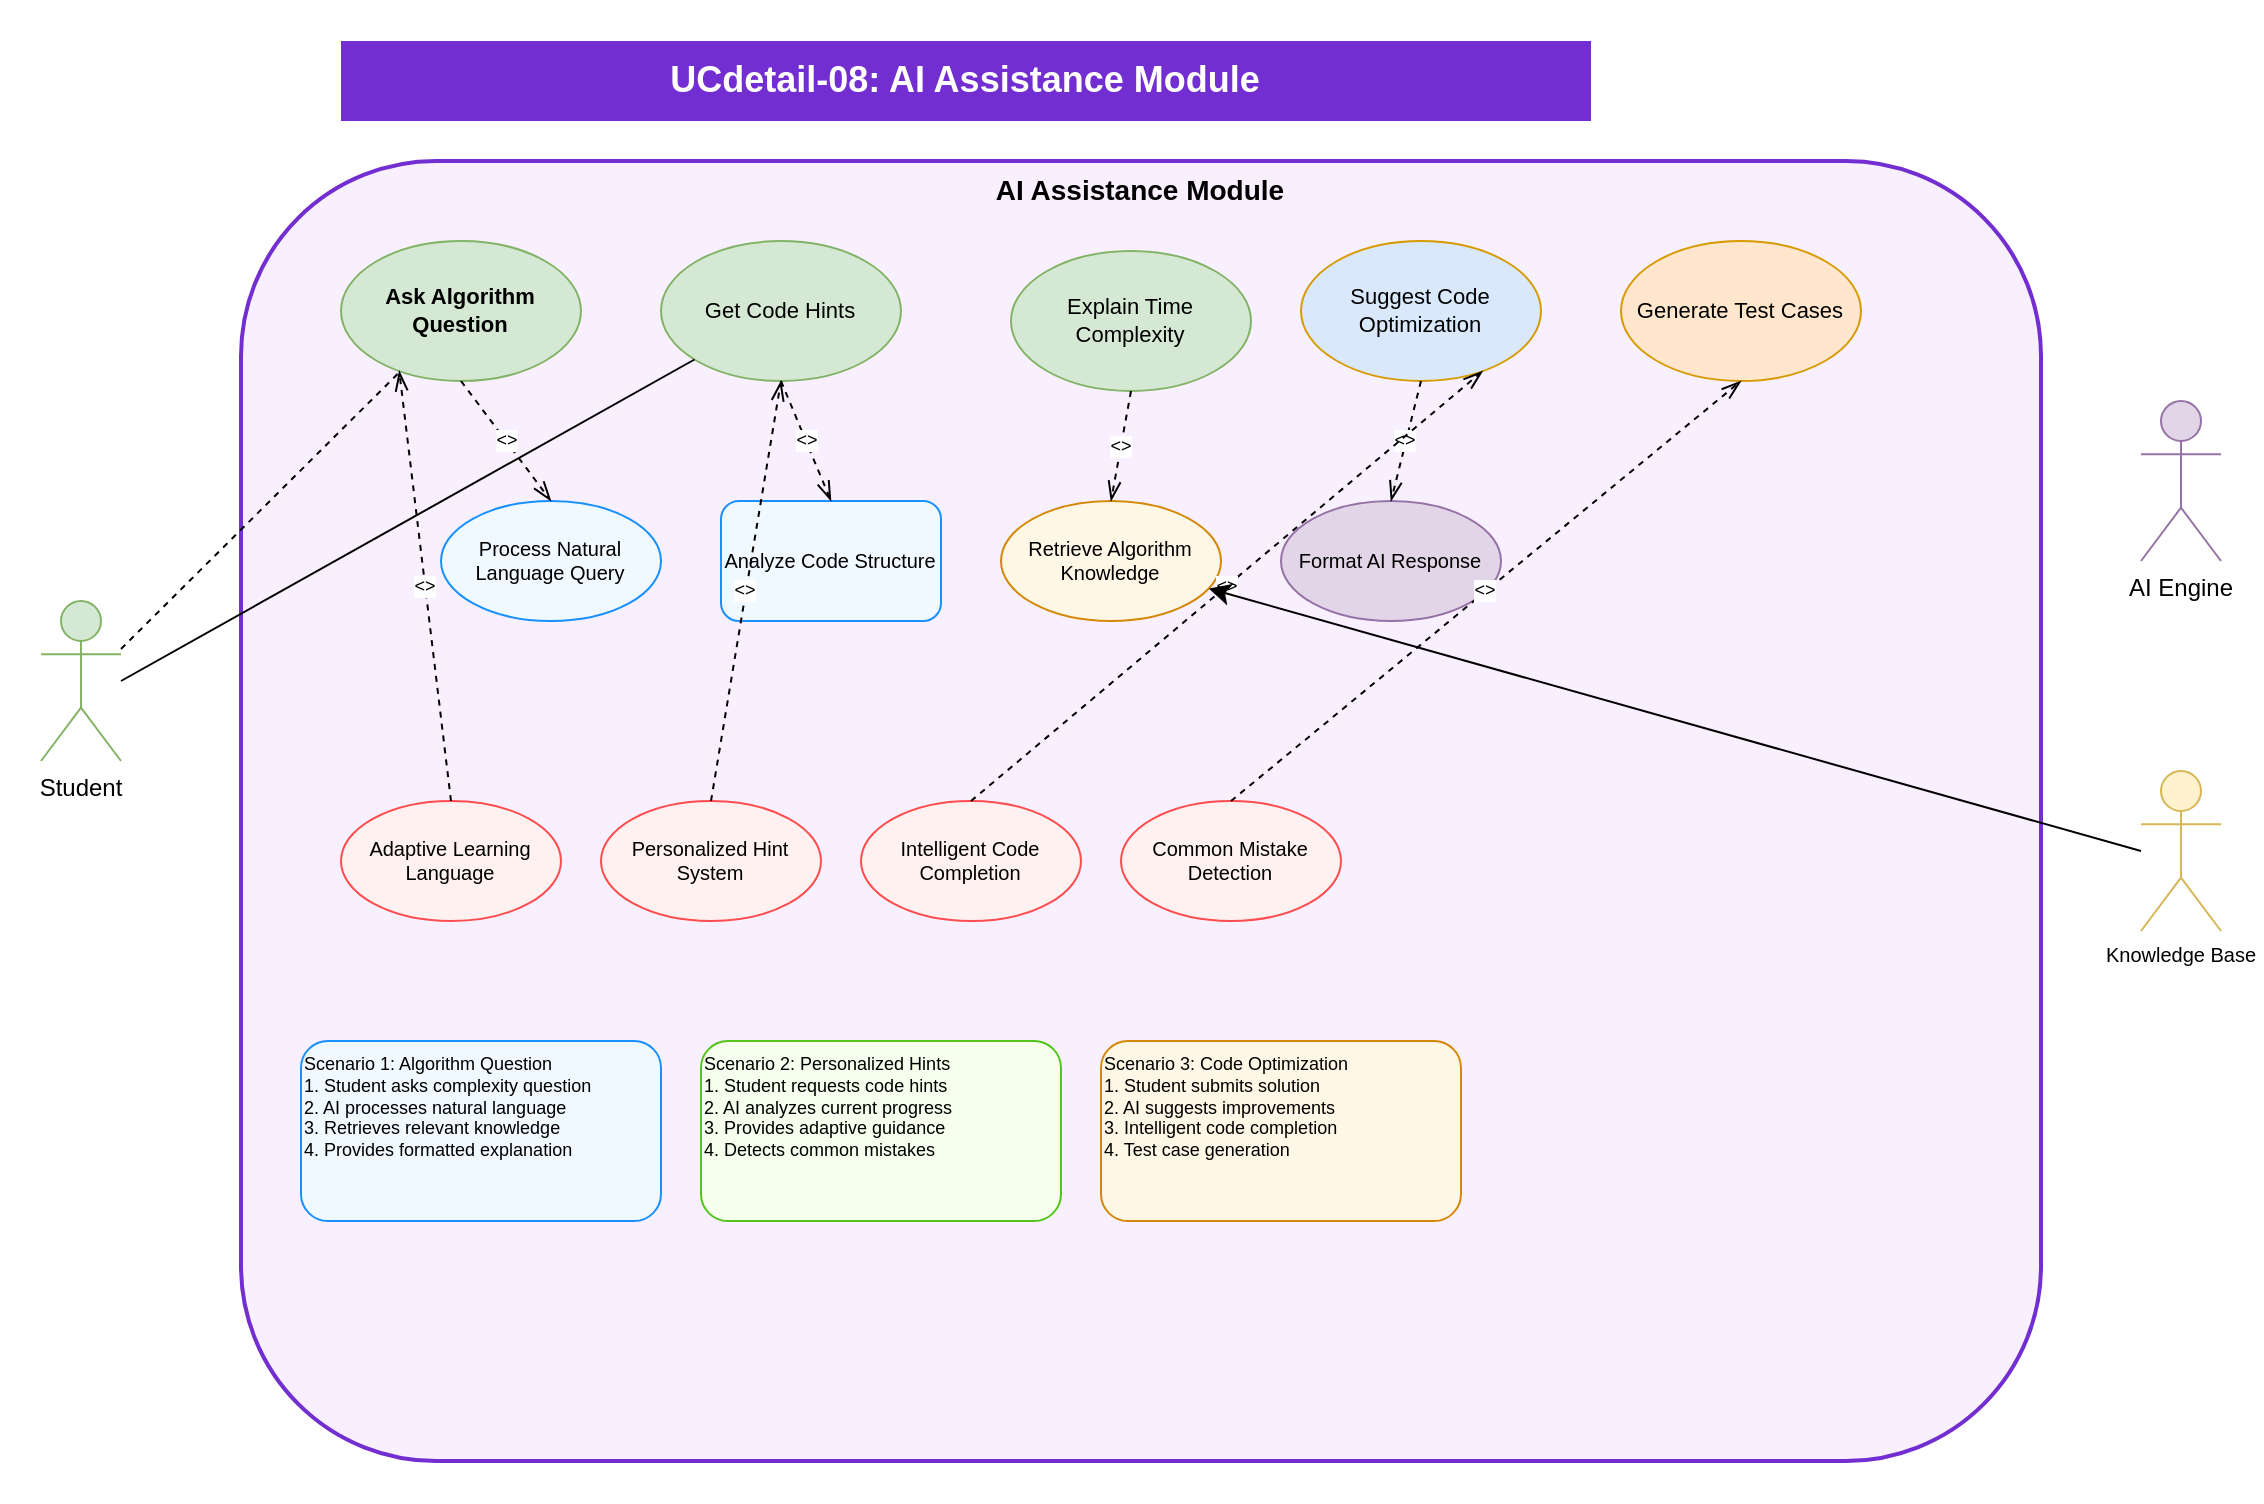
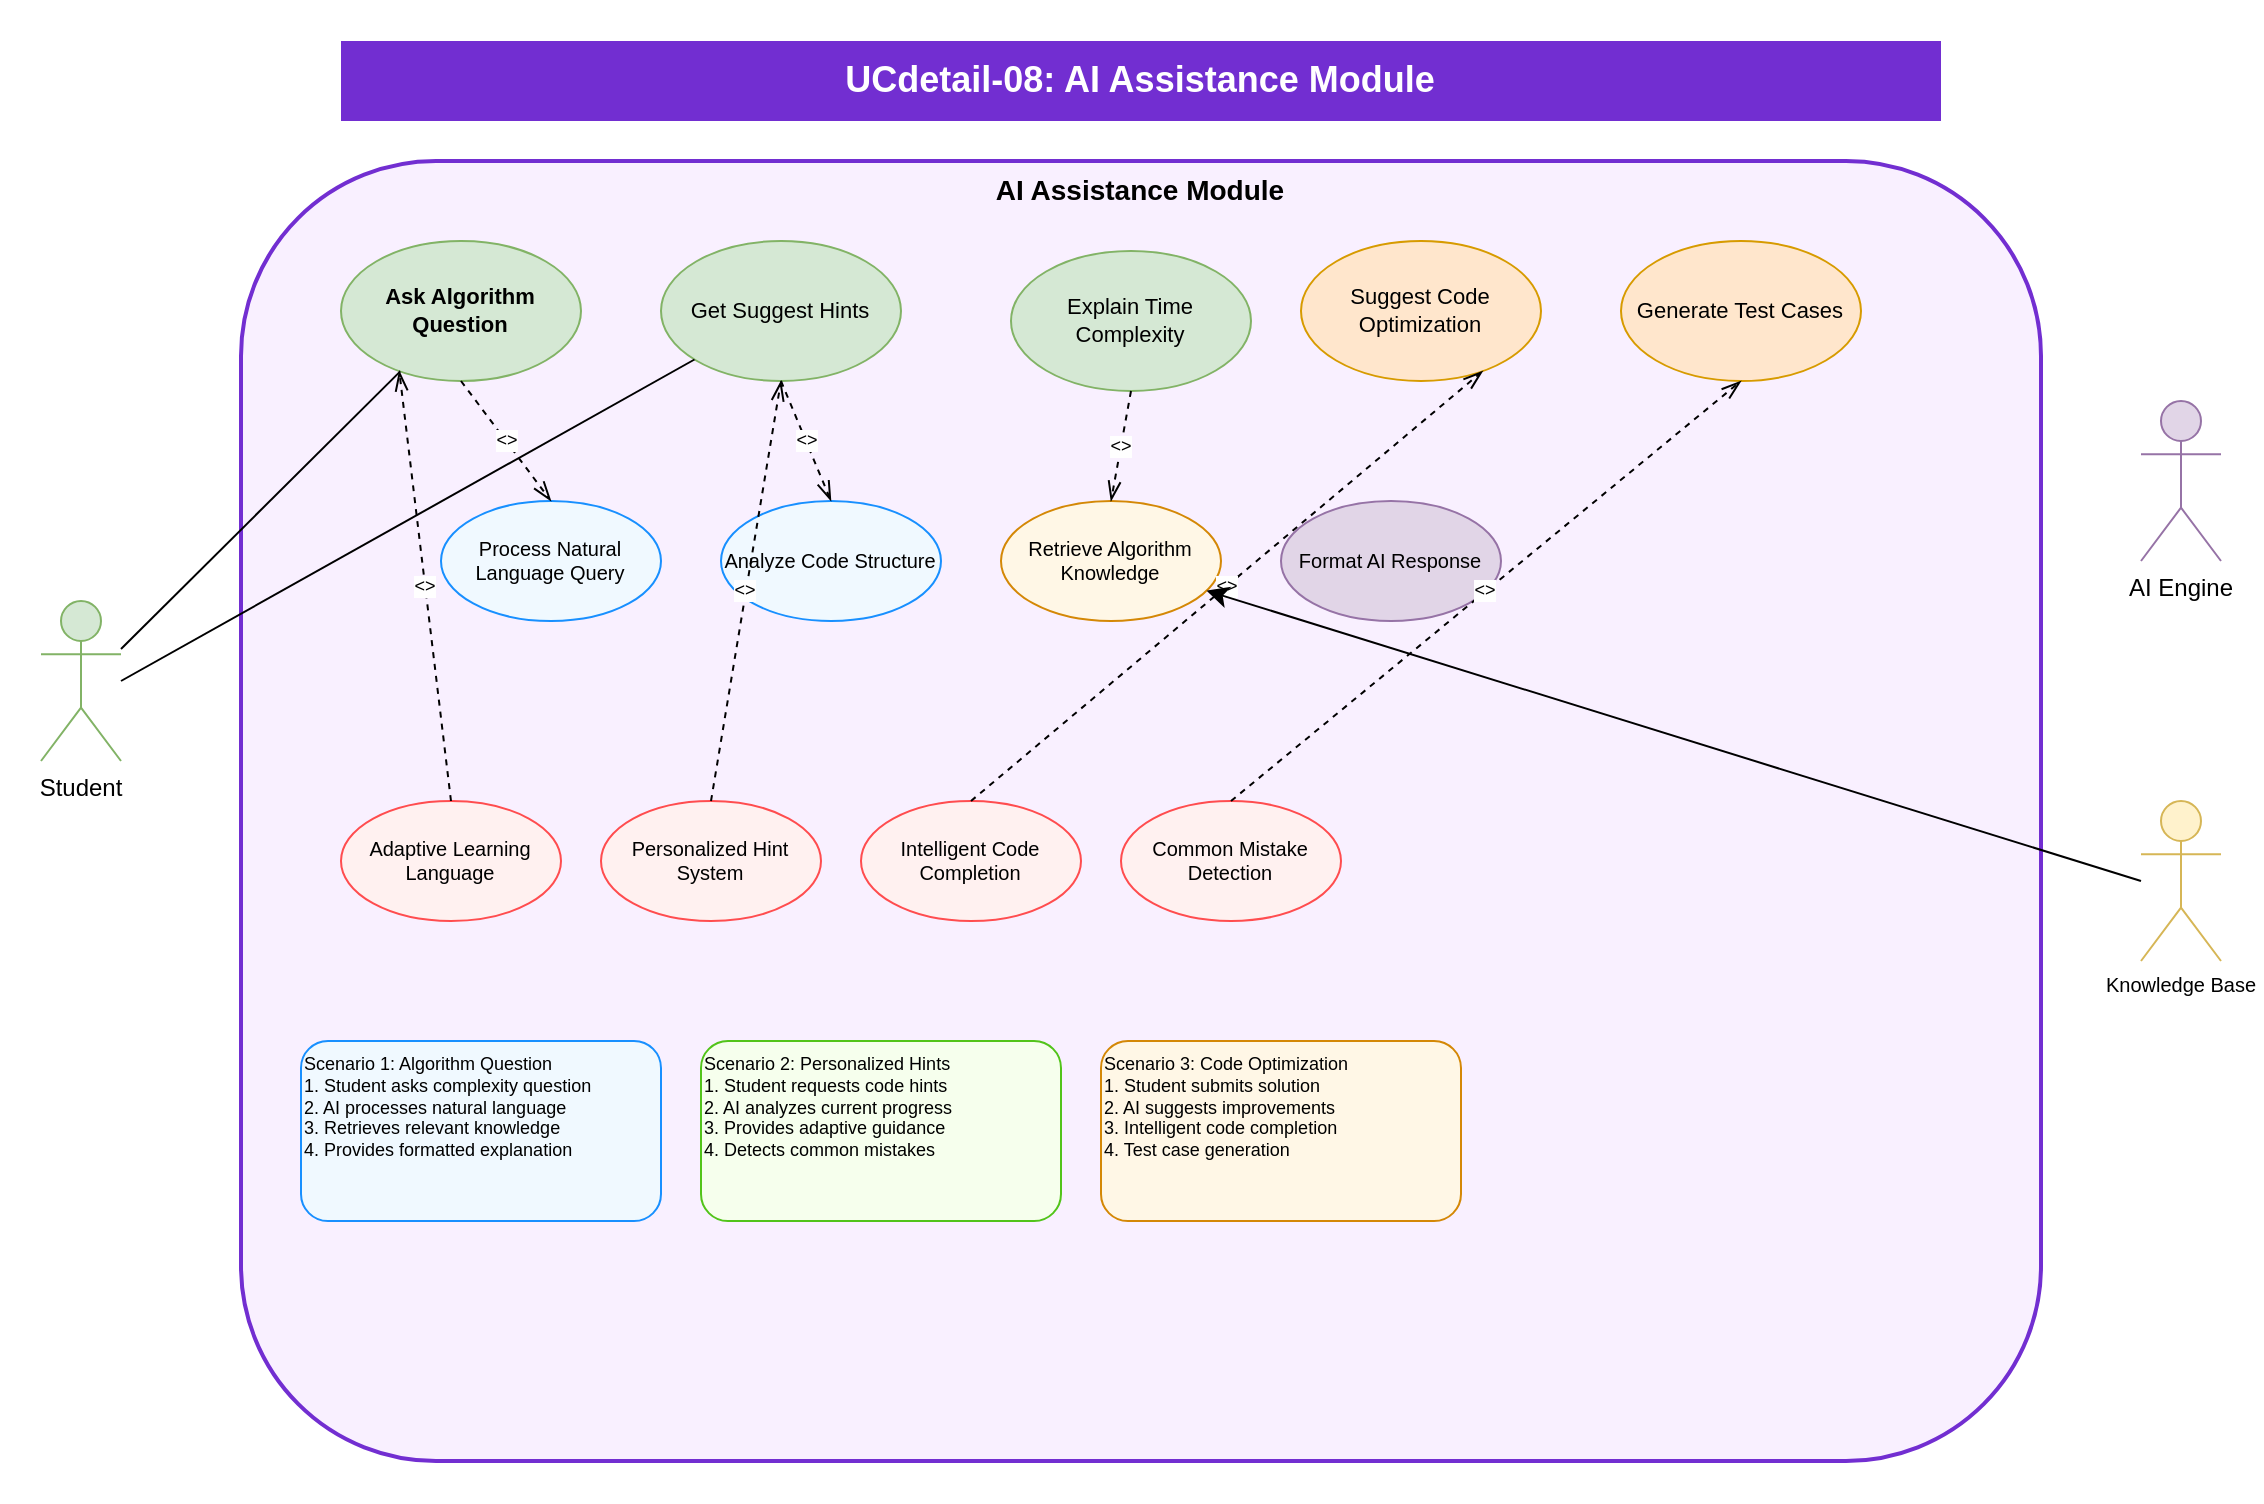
node "UCdetail-08: AI Assistance Module": size 1250x80 -> 1600x80
node "Get Code Hints": label "Get Code Hints" -> "Get Suggest Hints"
node "Suggest Code Optimization": fillcolor #dae8fc -> #ffe6cc
edge "Suggest Code Optimization" -> "Format AI Response": removed, label ">"
edge "Ask Algorithm Question" -- "Student": style dashed -> solid
node "Analyze Code Structure": shape rounded rectangle -> ellipse
node "Knowledge Base": moved (2181, 851) -> (2181, 881)
